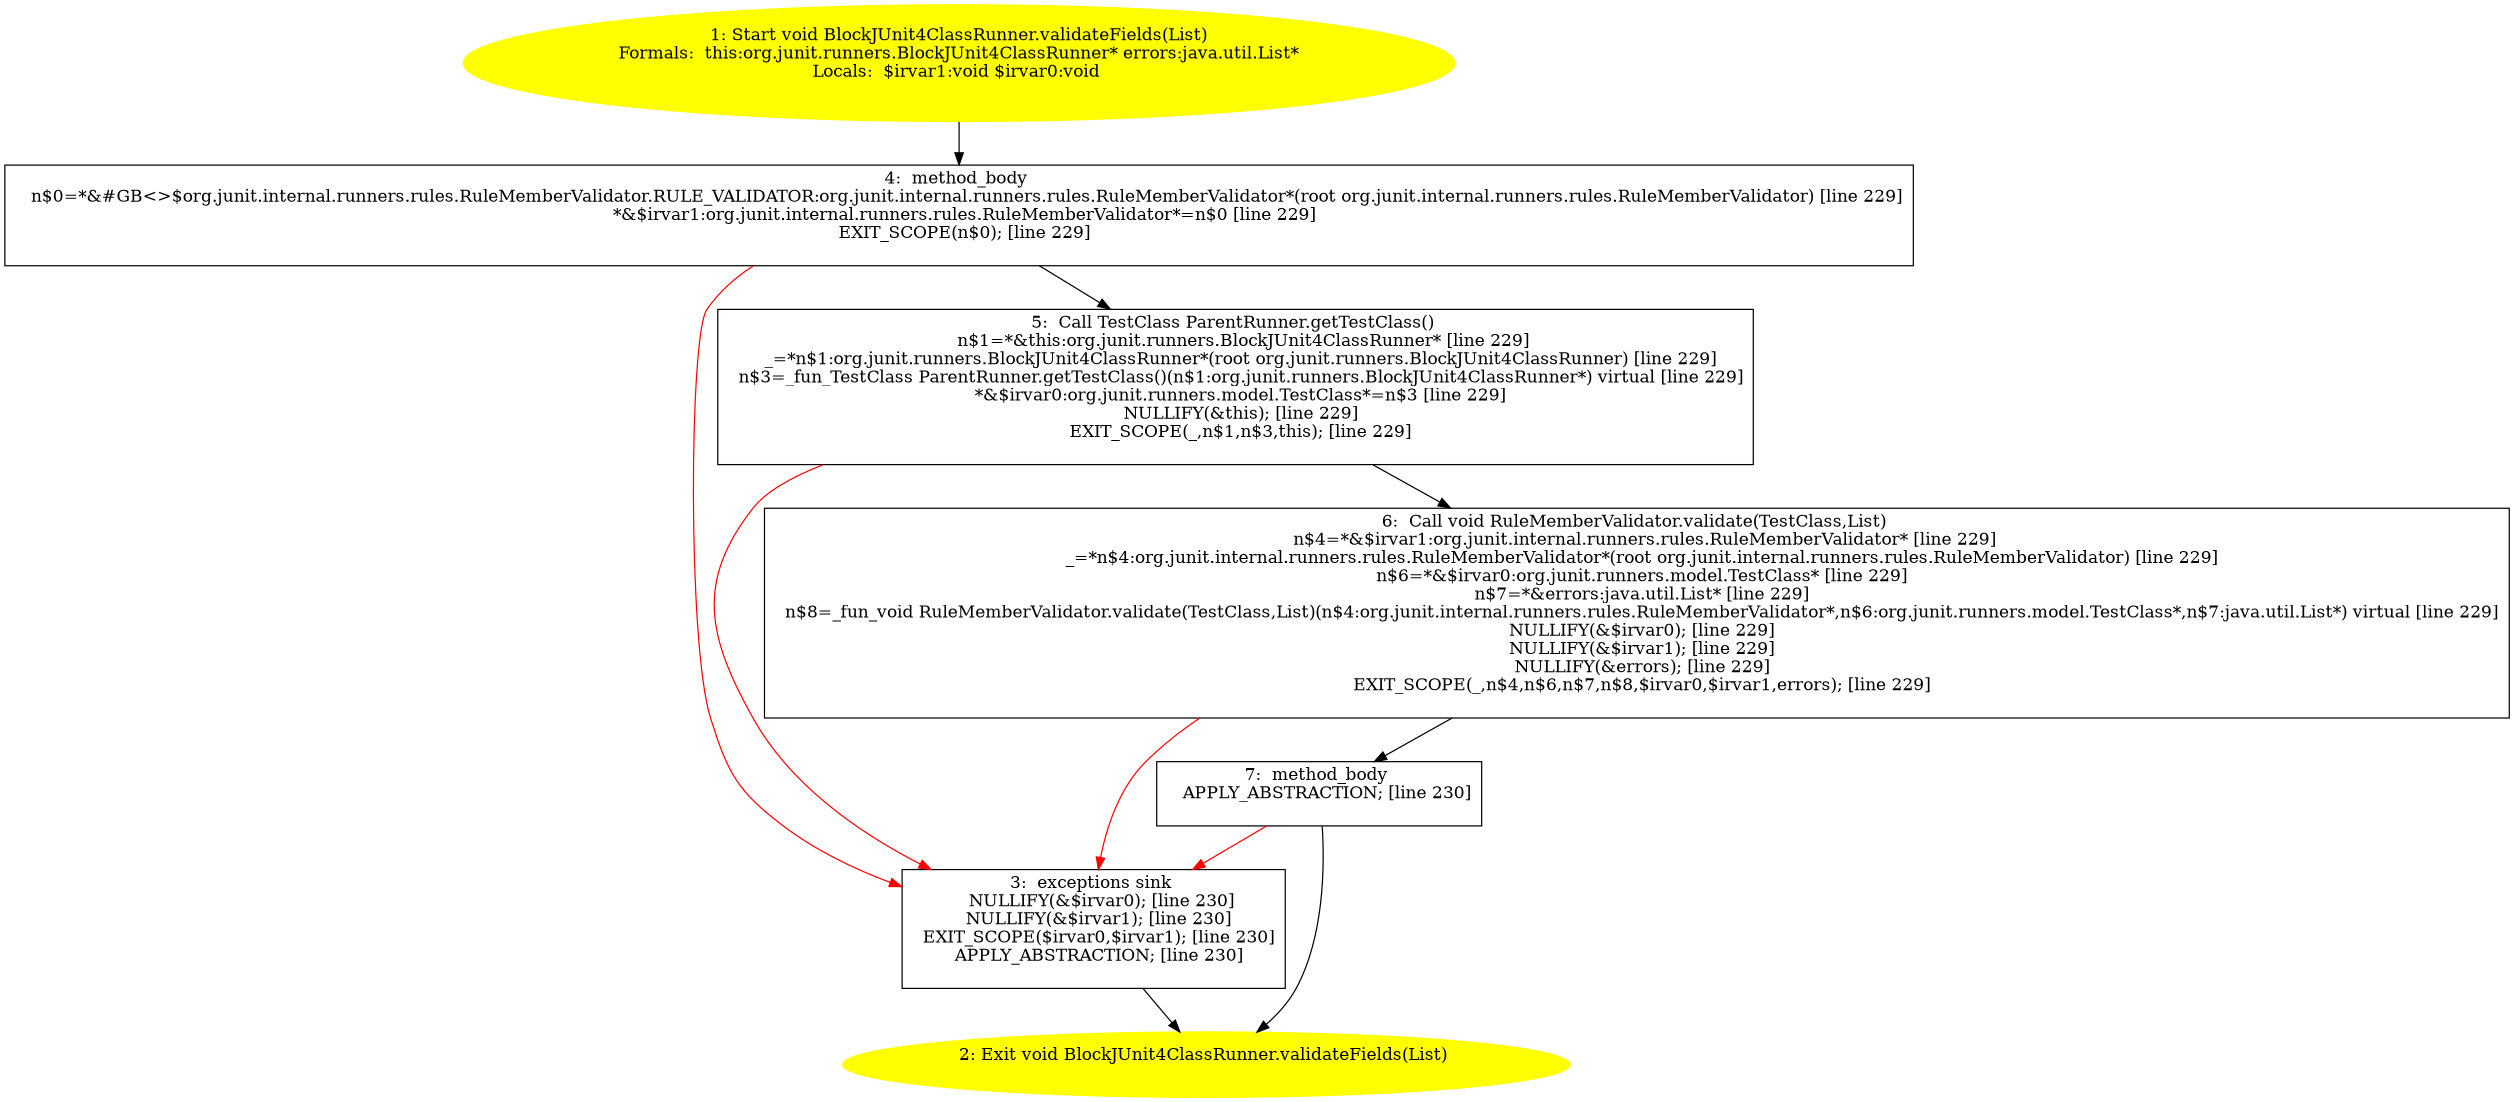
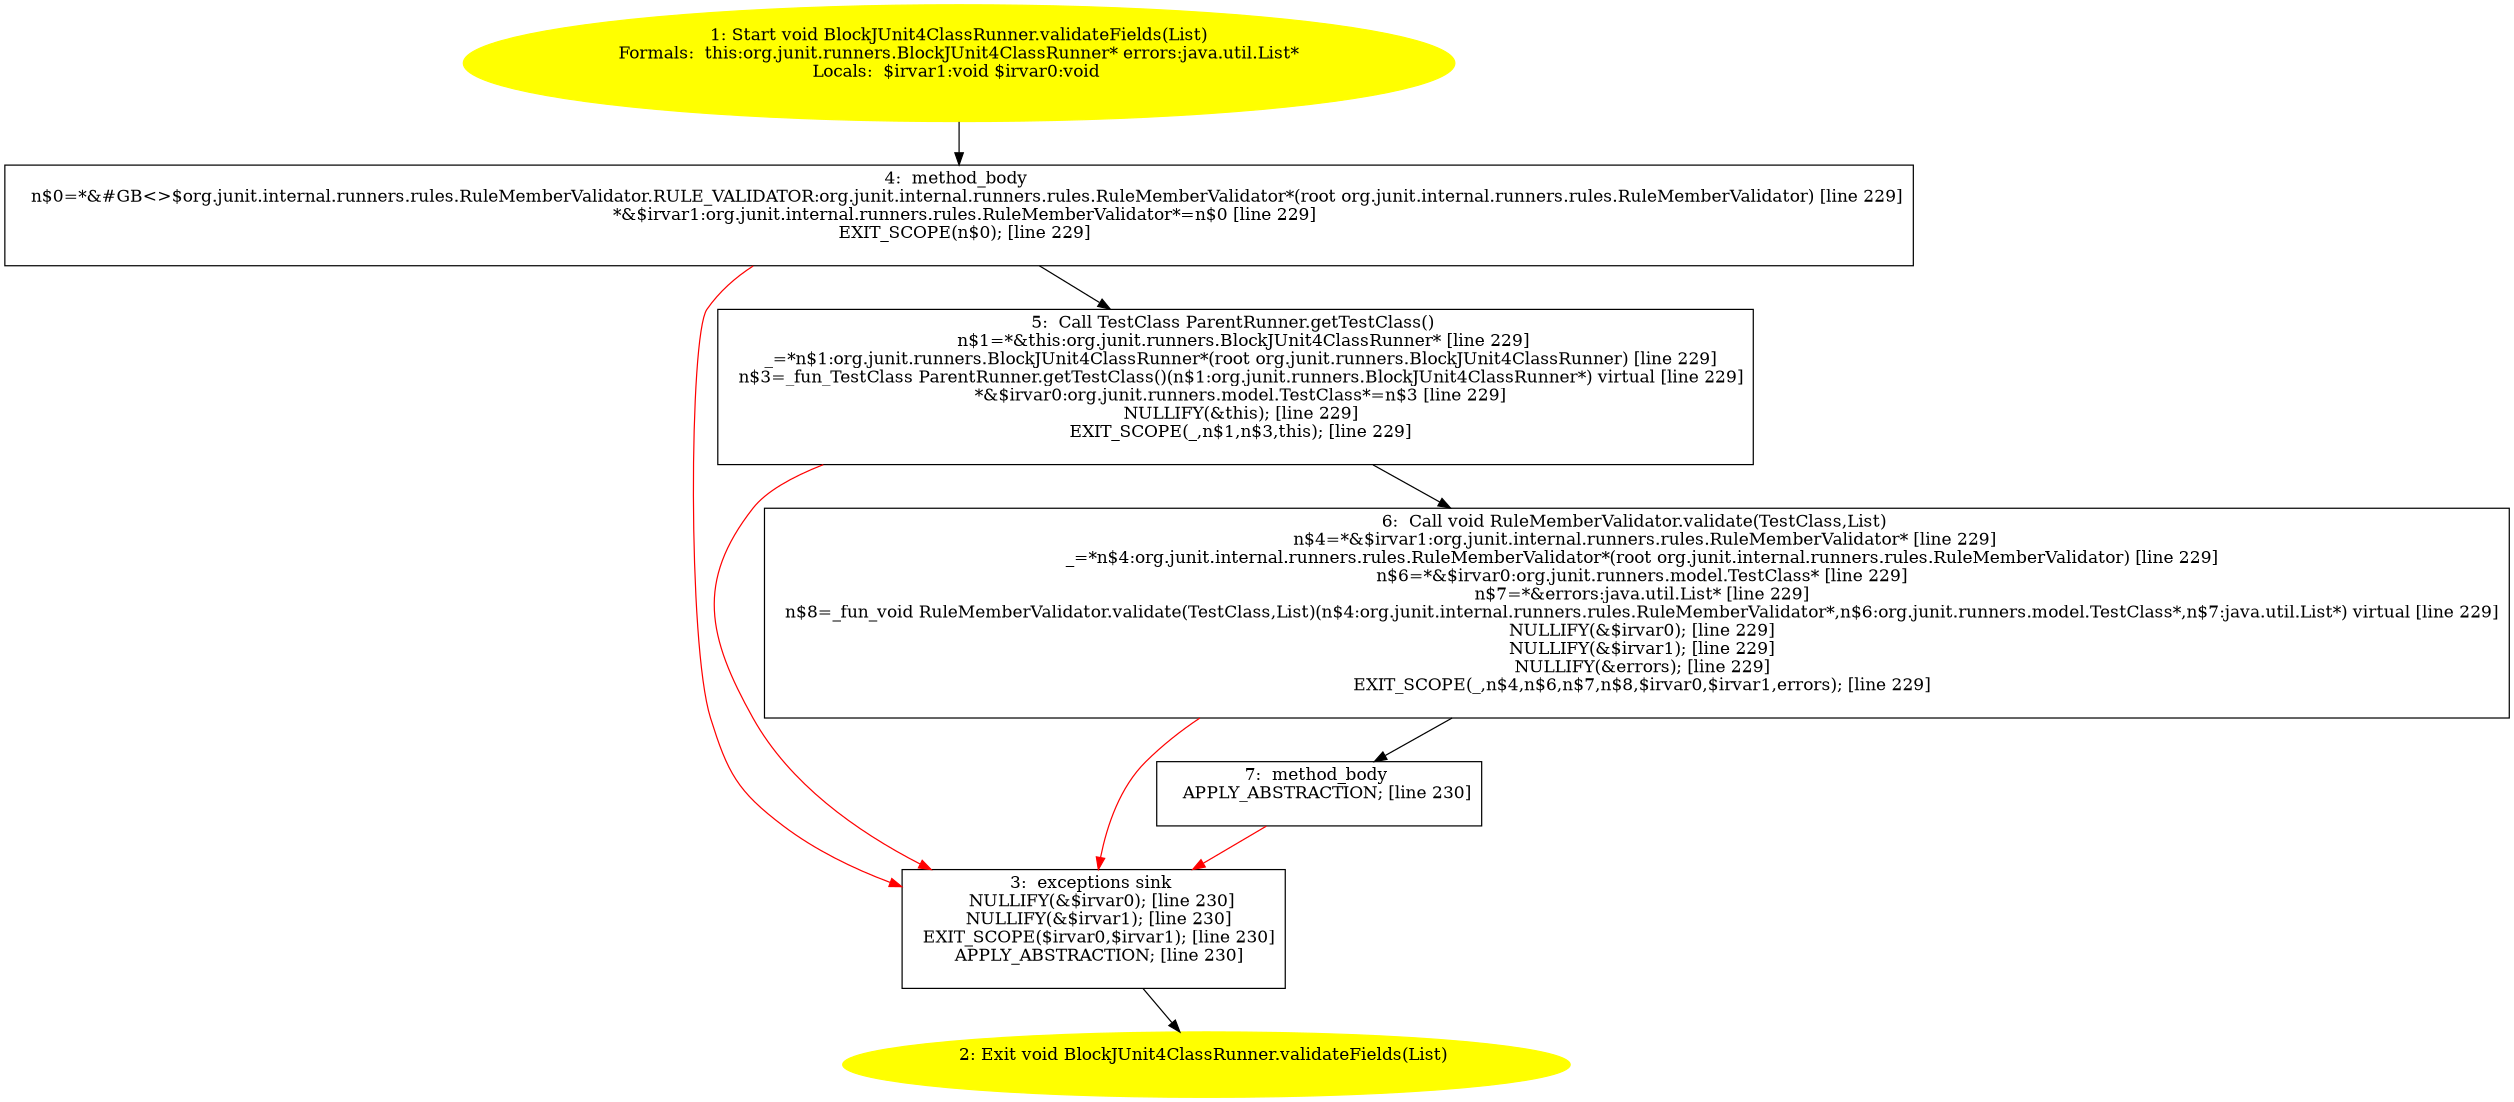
edge "7:  method_body APPLY_ABSTRACTION; [line 230]" -> "2: Exit void BlockJUnit4ClassRunner.validateFields(List)": removed
